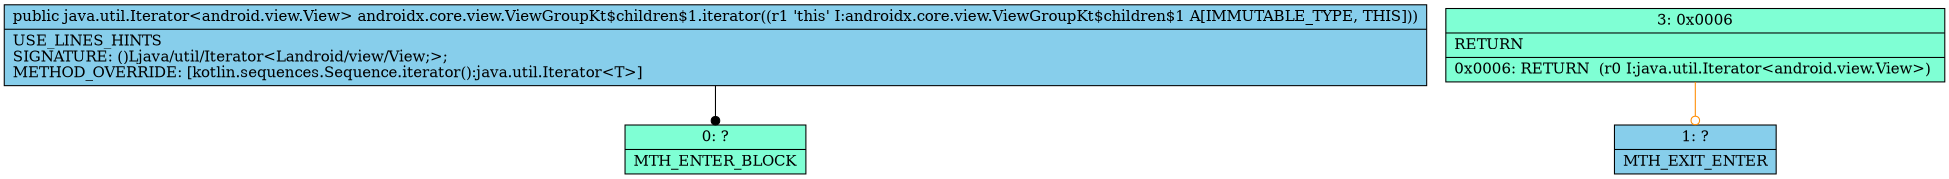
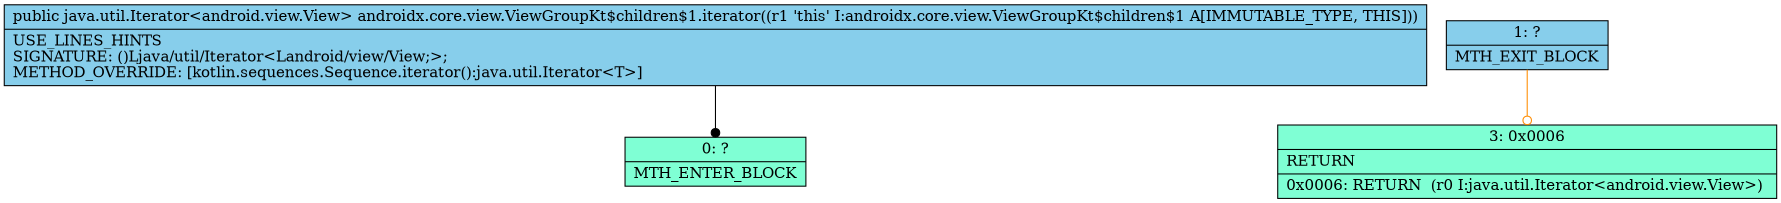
edge "3: 0x0006" -> "1: ?": reversed
node "1: ?": text "MTH_EXIT_ENTER" -> "MTH_EXIT_BLOCK"
